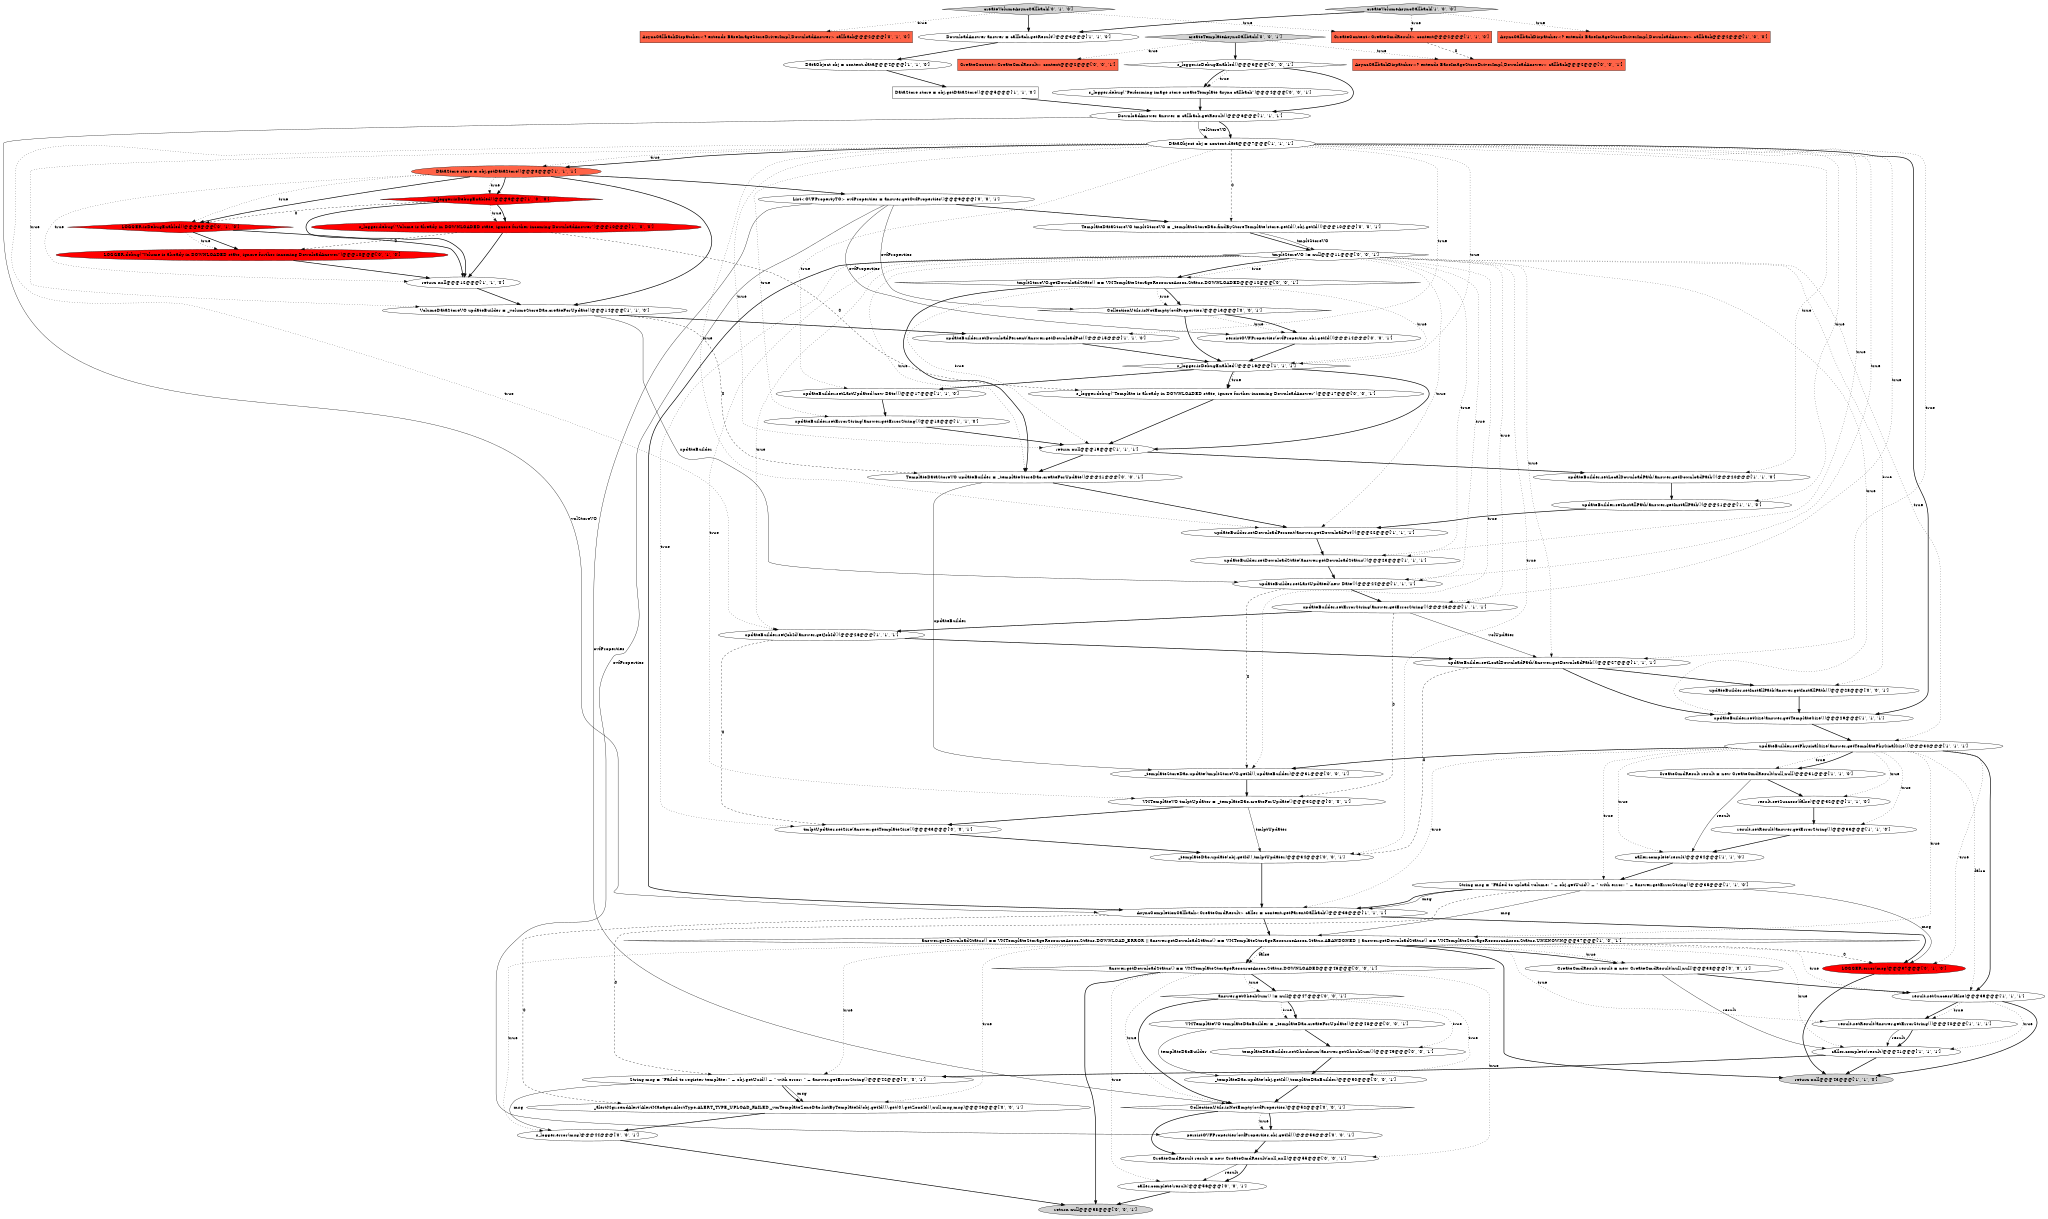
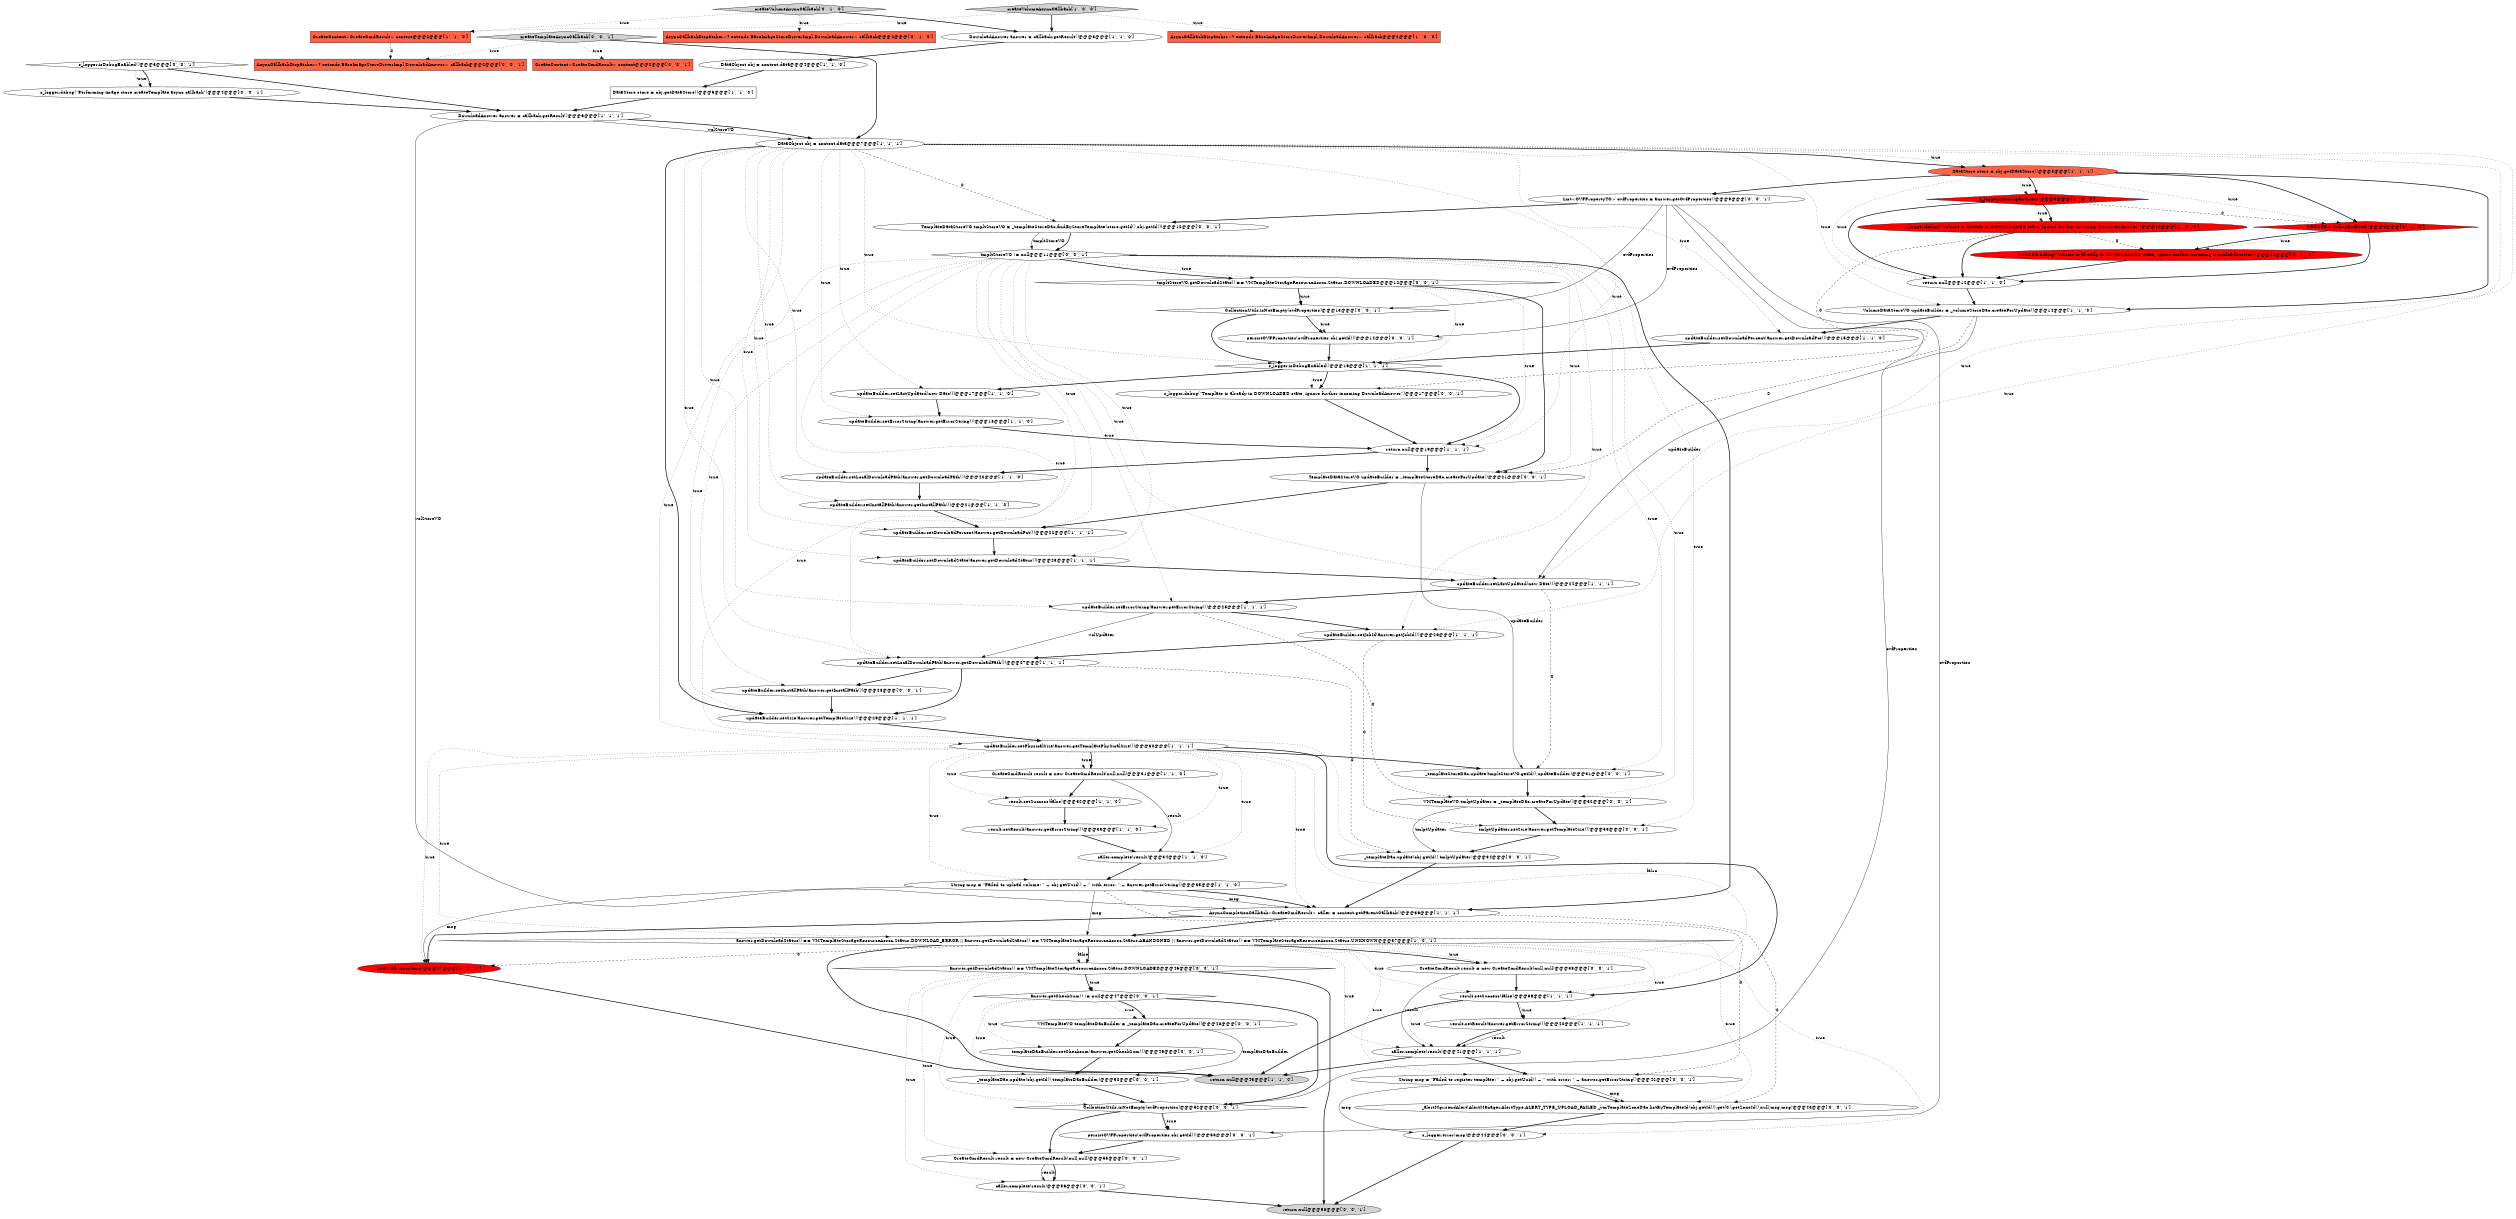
edge "createTemplateAsyncCallback['0', '0', '1']" -> "s_logger.isDebugEnabled()@@@3@@@['0', '0', '1']": now "createTemplateAsyncCallback['0', '0', '1']" -> "DataObject obj = context.data@@@7@@@['1', '1', '1']"
